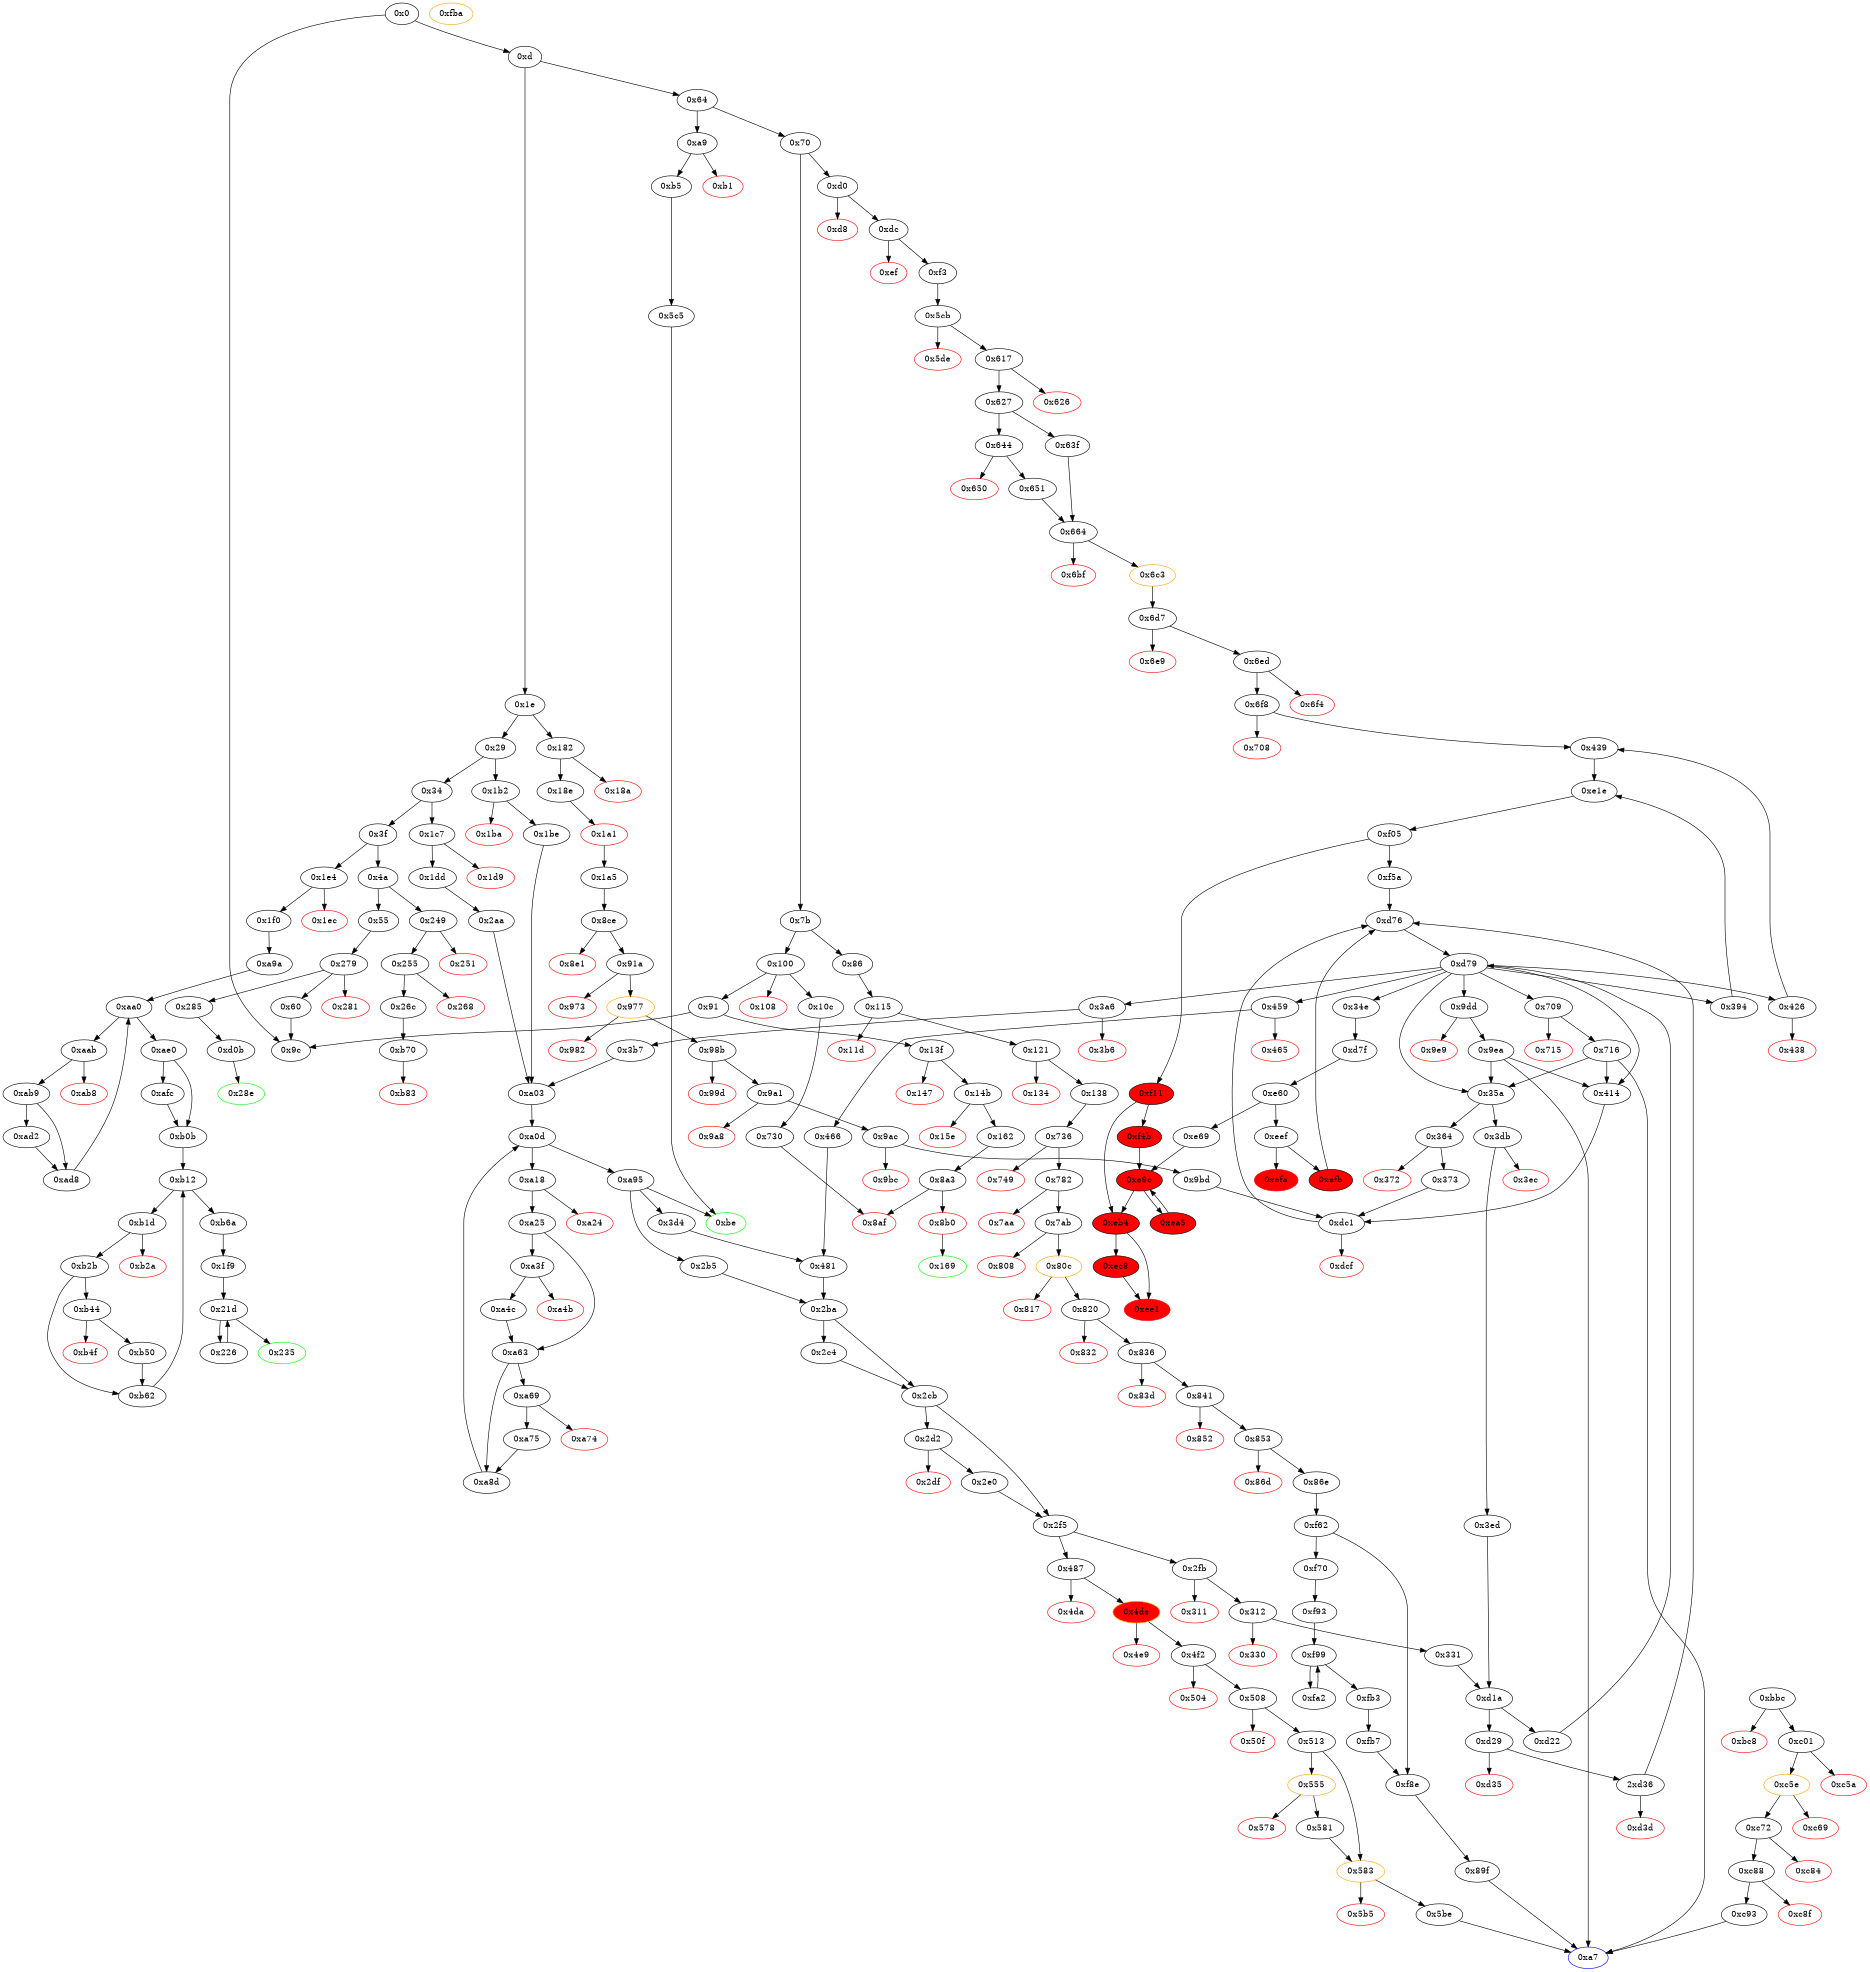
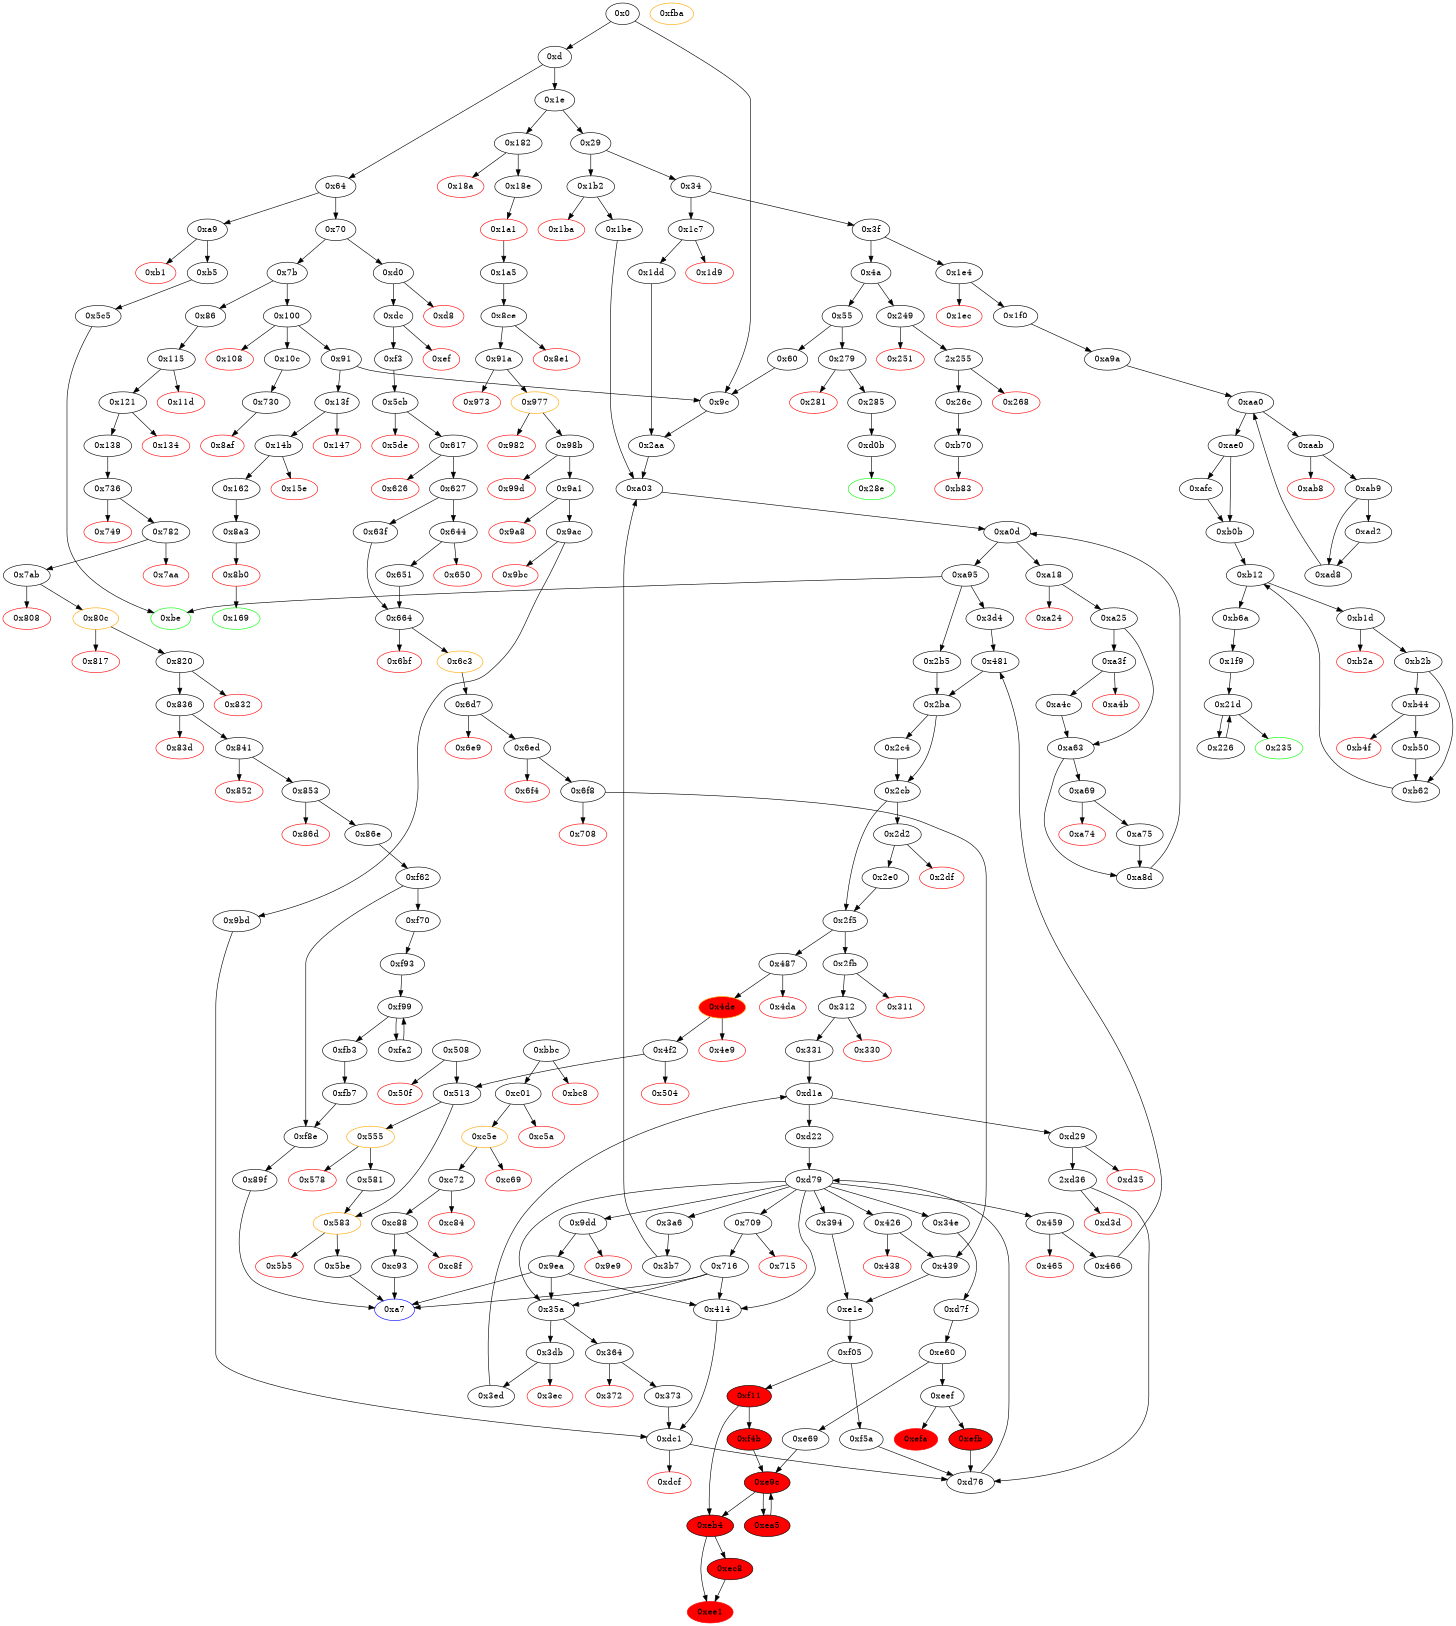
edge "0x9c" -> "0x2aa": added
node "0x255": label "0x255" -> "2x255"
edge "0x279" -> "0x60": now "0x55" -> "0x60"
node "0x3b6": removed
edge "0x8a3" -> "0x8af": removed
edge "0x4f2" -> "0x508": now "0x4f2" -> "0x513"
